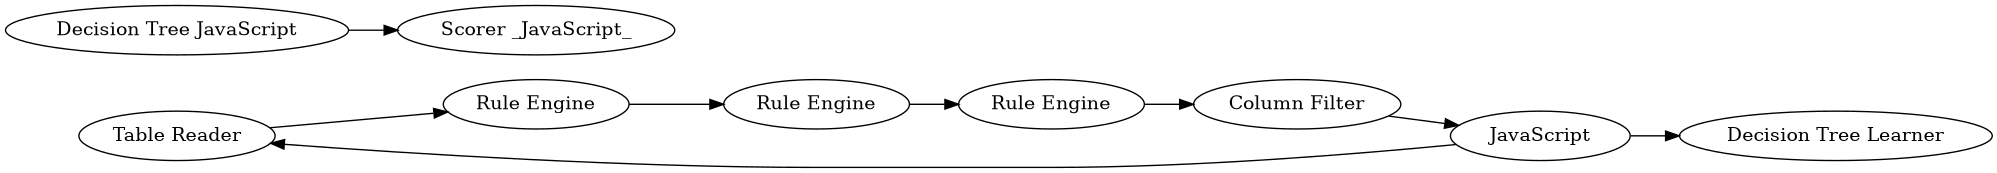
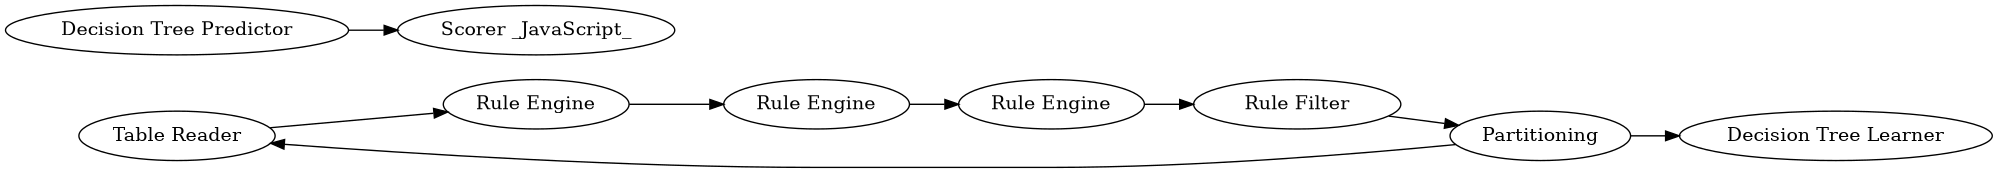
node "Decision Tree JavaScript": label "Decision Tree JavaScript" -> "Decision Tree Predictor"
node "Column Filter": label "Column Filter" -> "Rule Filter"
node "JavaScript": label "JavaScript" -> "Partitioning"
